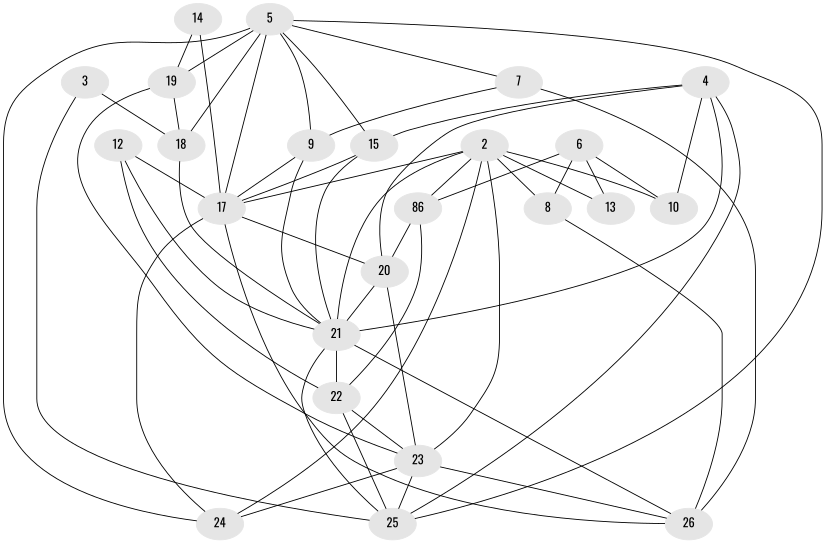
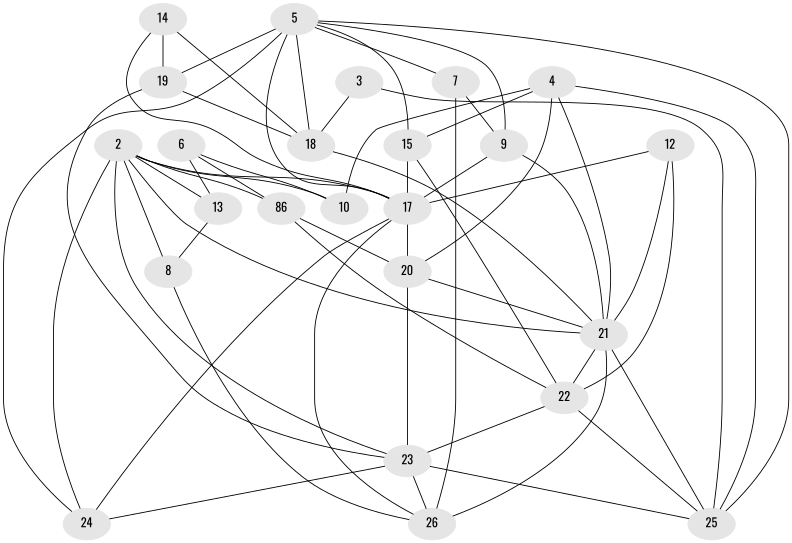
edge "14" -- "18": added
edge "6" -- "8": now "13" -- "8"
edge "15" -- "21": now "15" -- "22"
